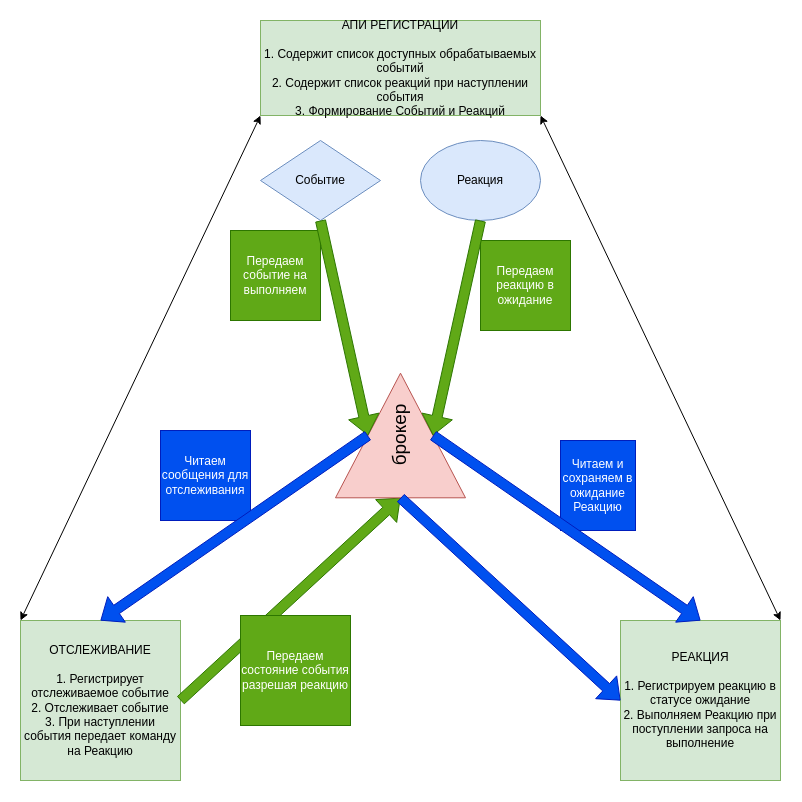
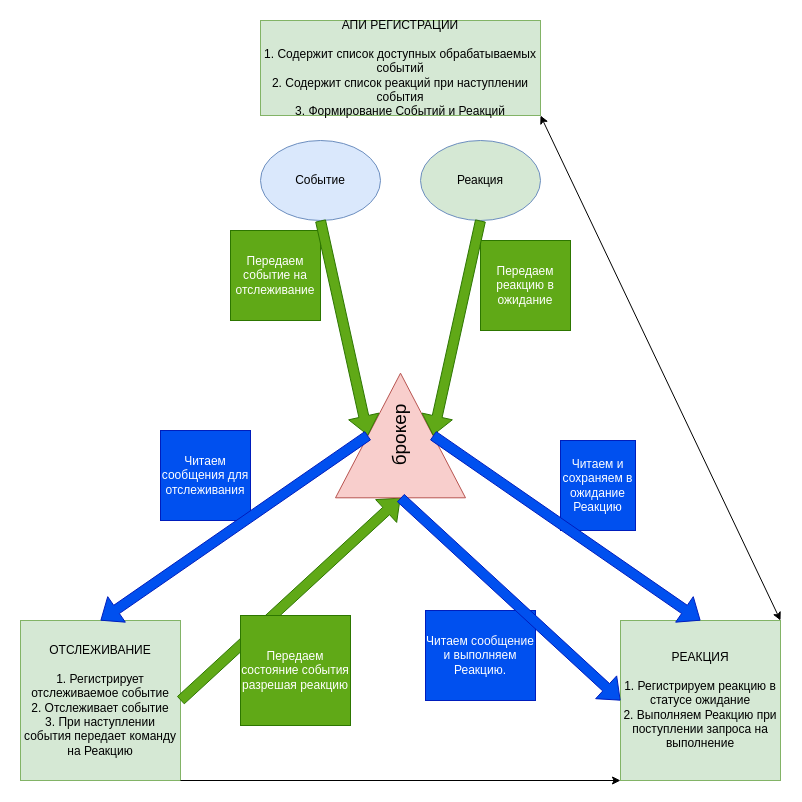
node "Событие": shape diamond -> ellipse
node "Реакция": fillcolor #dae8fc -> #d5e8d4
node "Передаем событие на выполняем": label "Передаем событие на выполняем" -> "Передаем событие на отслеживание"
edge "АПИ РЕГИСТРАЦИИ 1. Содержит список доступных обрабатываемых событий 2. Содержит список реакций при наступлении события 3. Формирование Событий и Реакций" -- "ОТСЛЕЖИВАНИЕ 1. Регистрирует отслеживаемое событие 2. Отслеживает событие 3. При наступлении события передает команду на Реакцию": removed
node "Читаем сообщение и выполняем Реакцию.": added
edge "ОТСЛЕЖИВАНИЕ 1. Регистрирует отслеживаемое событие 2. Отслеживает событие 3. При наступлении события передает команду на Реакцию" -> "РЕАКЦИЯ 1. Регистрируем реакцию в статусе ожидание 2. Выполняем Реакцию при поступлении запроса на выполнение": added
